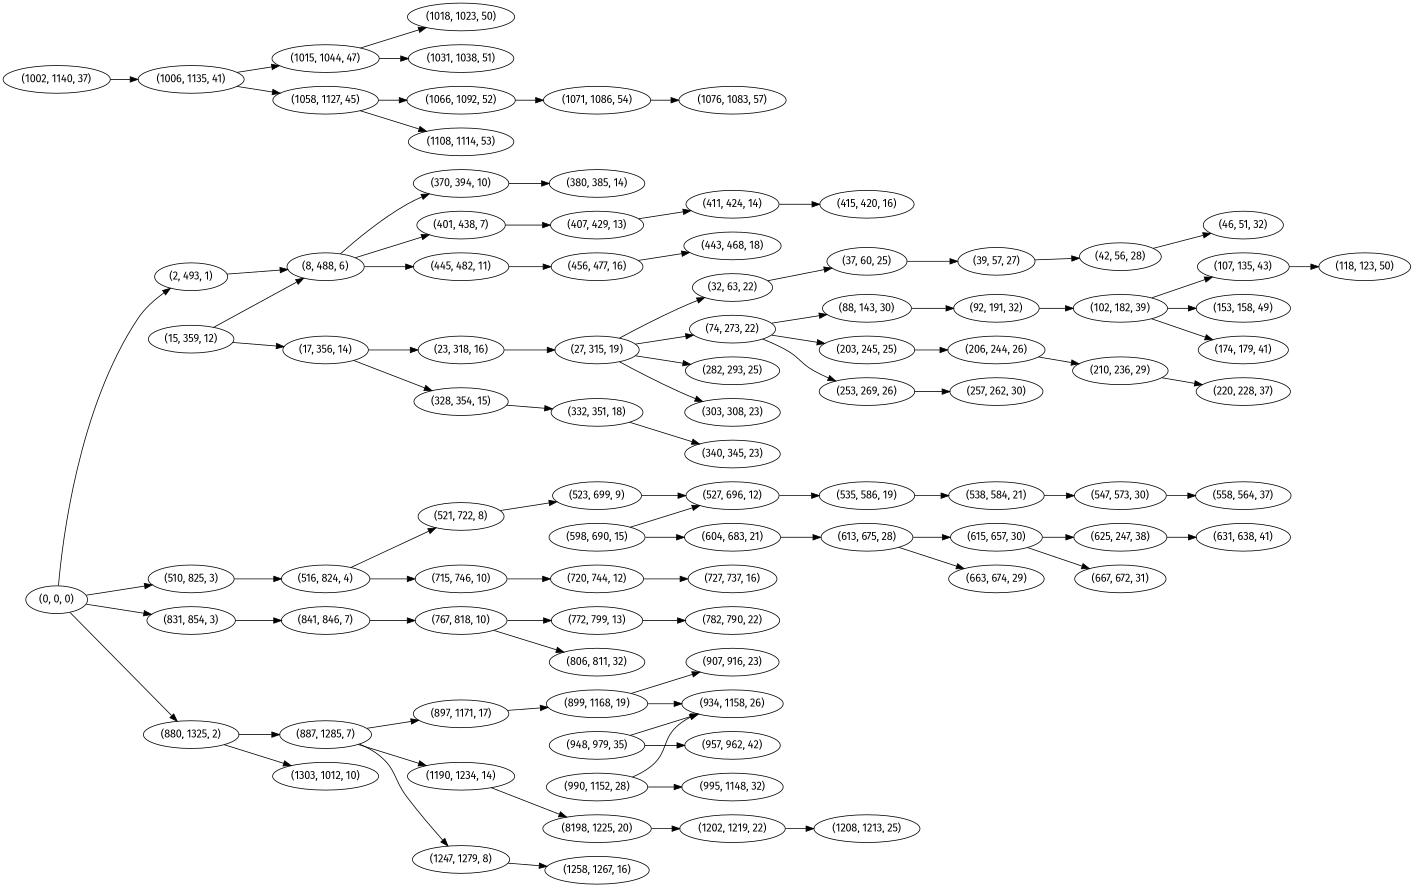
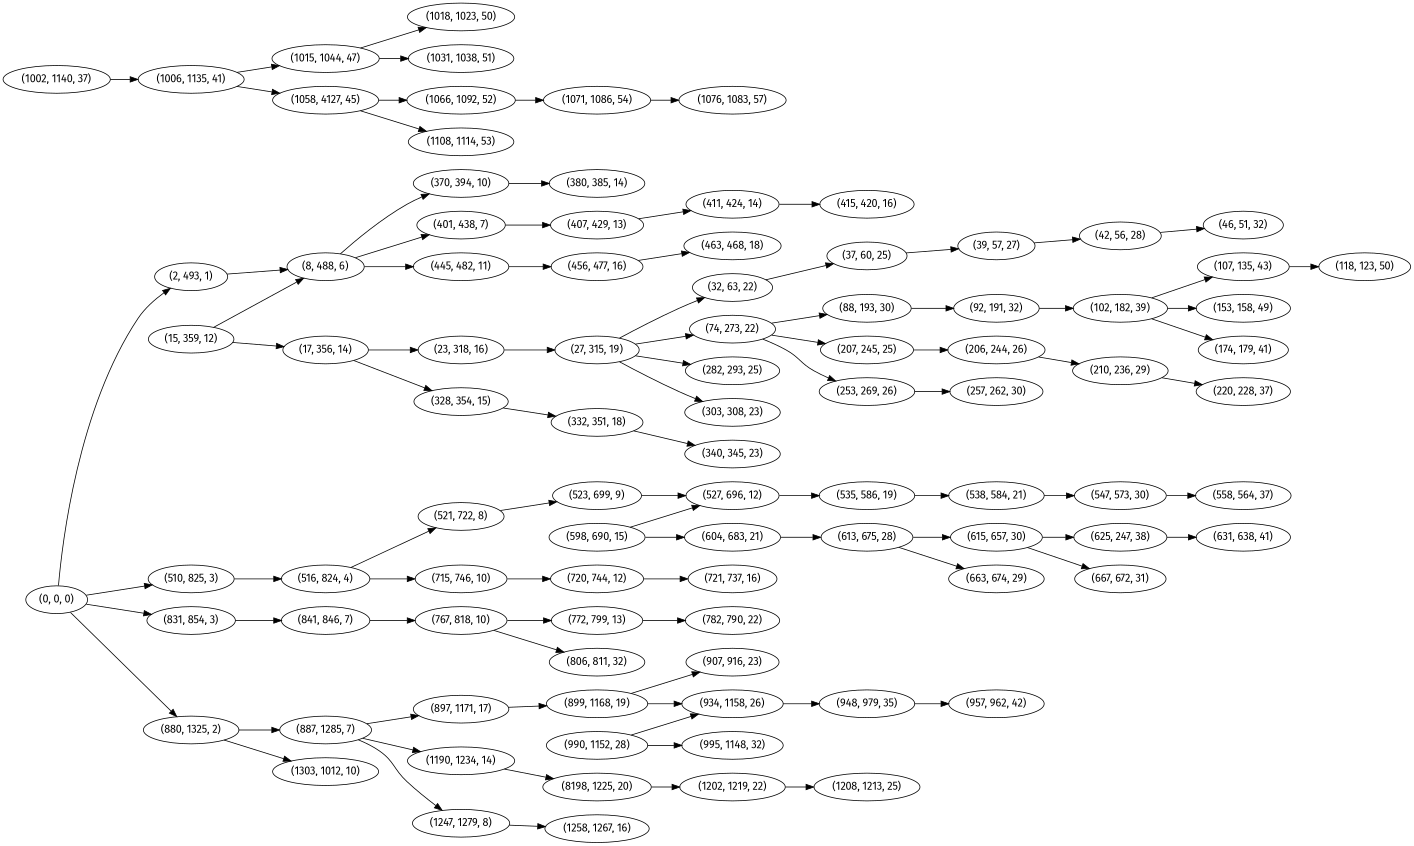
node "(1058, 1127, 45)": label "(1058, 1127, 45)" -> "(1058, 4127, 45)"
node "(443, 468, 18)": label "(443, 468, 18)" -> "(463, 468, 18)"
node "(88, 143, 30)": label "(88, 143, 30)" -> "(88, 193, 30)"
node "(203, 245, 25)": label "(203, 245, 25)" -> "(207, 245, 25)"
node "(727, 737, 16)": label "(727, 737, 16)" -> "(721, 737, 16)"
edge "(948, 979, 35)" -> "(934, 1158, 26)": reversed
